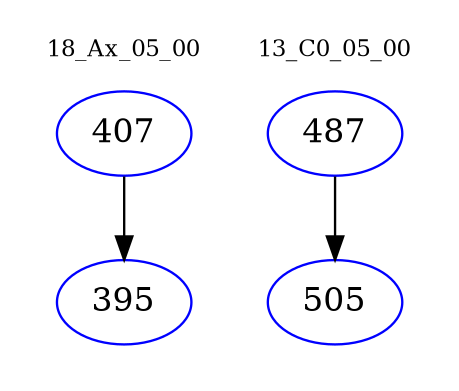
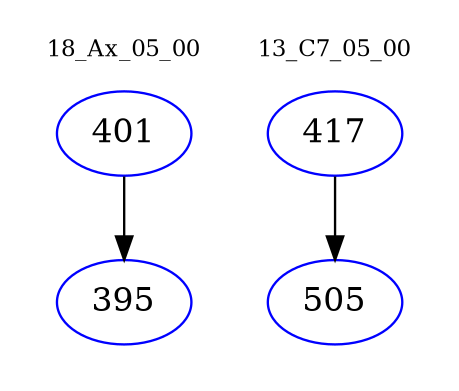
cluster "13_C0_05_00": label "13_C0_05_00" -> "13_C7_05_00"
node "407": label "407" -> "401"
node "487": label "487" -> "417"
